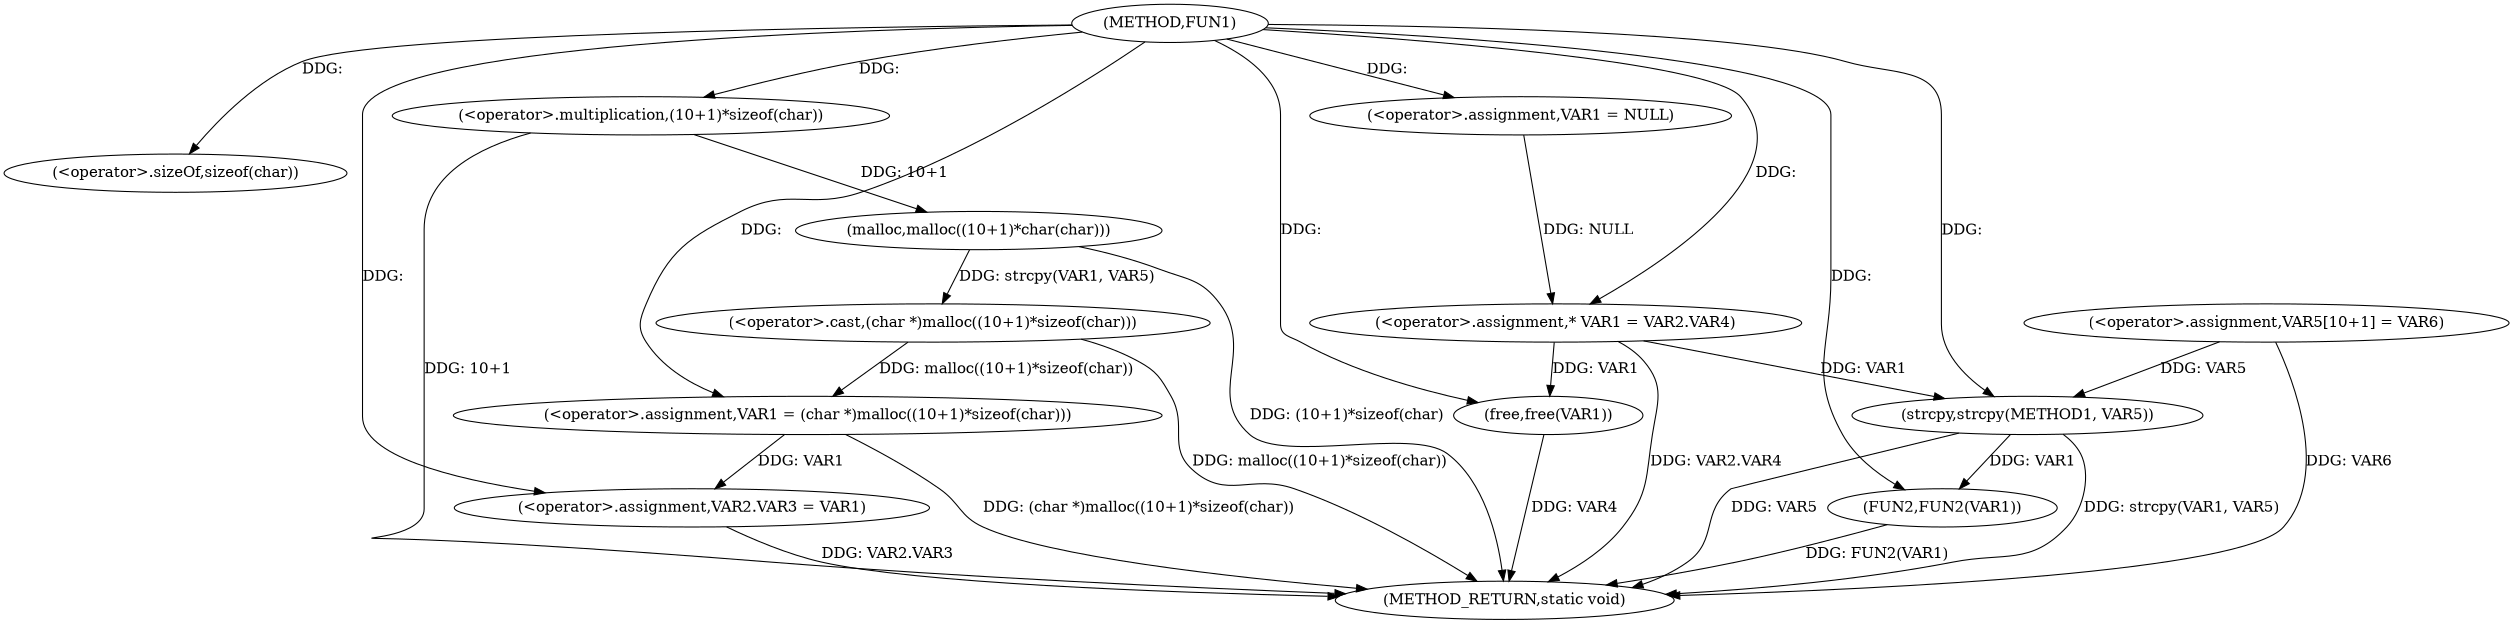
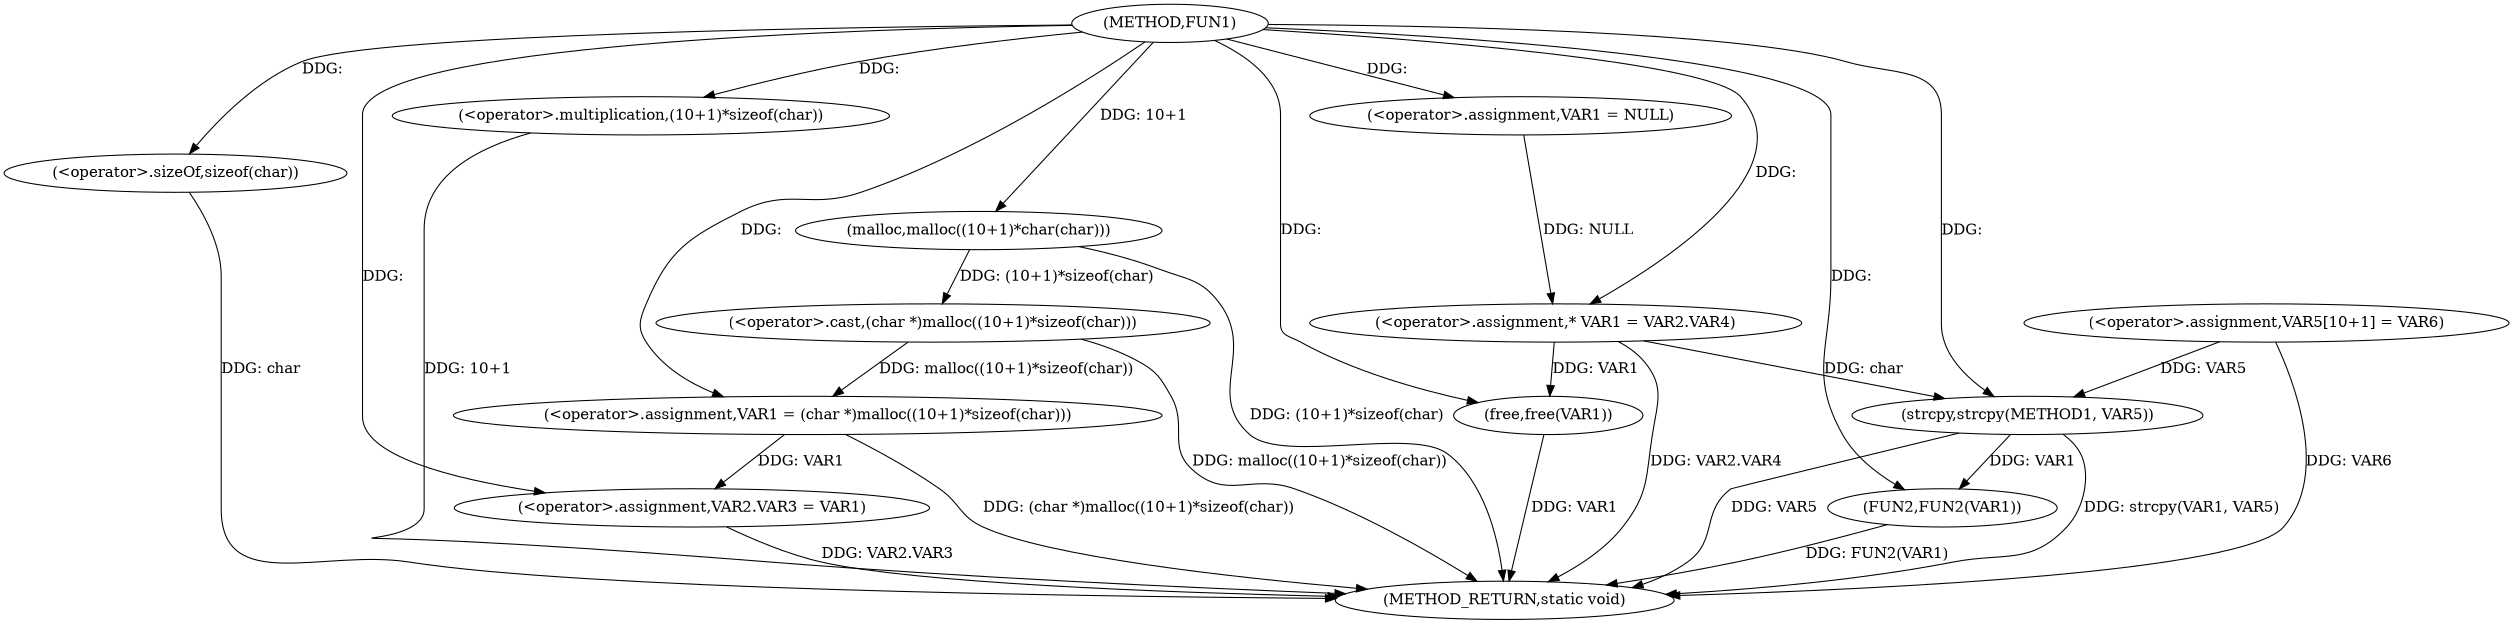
edge "(<operator>.multiplication,(10+1)*sizeof(char))" -> "(malloc,malloc((10+1)*char(char)))": now "(METHOD,FUN1)" -> "(malloc,malloc((10+1)*char(char)))"
edge "(malloc,malloc((10+1)*char(char)))" -> "(<operator>.cast,(char *)malloc((10+1)*sizeof(char)))": label "DDG: strcpy(VAR1, VAR5)" -> "DDG: (10+1)*sizeof(char)"
edge "(<operator>.assignment,* VAR1 = VAR2.VAR4)" -> "(strcpy,strcpy(METHOD1, VAR5))": label "DDG: VAR1" -> "DDG: char"
edge "(free,free(VAR1))" -> "(METHOD_RETURN,static void)": label "DDG: VAR4" -> "DDG: VAR1"
edge "(<operator>.sizeOf,sizeof(char))" -> "(METHOD_RETURN,static void)": added, label "DDG: char"
